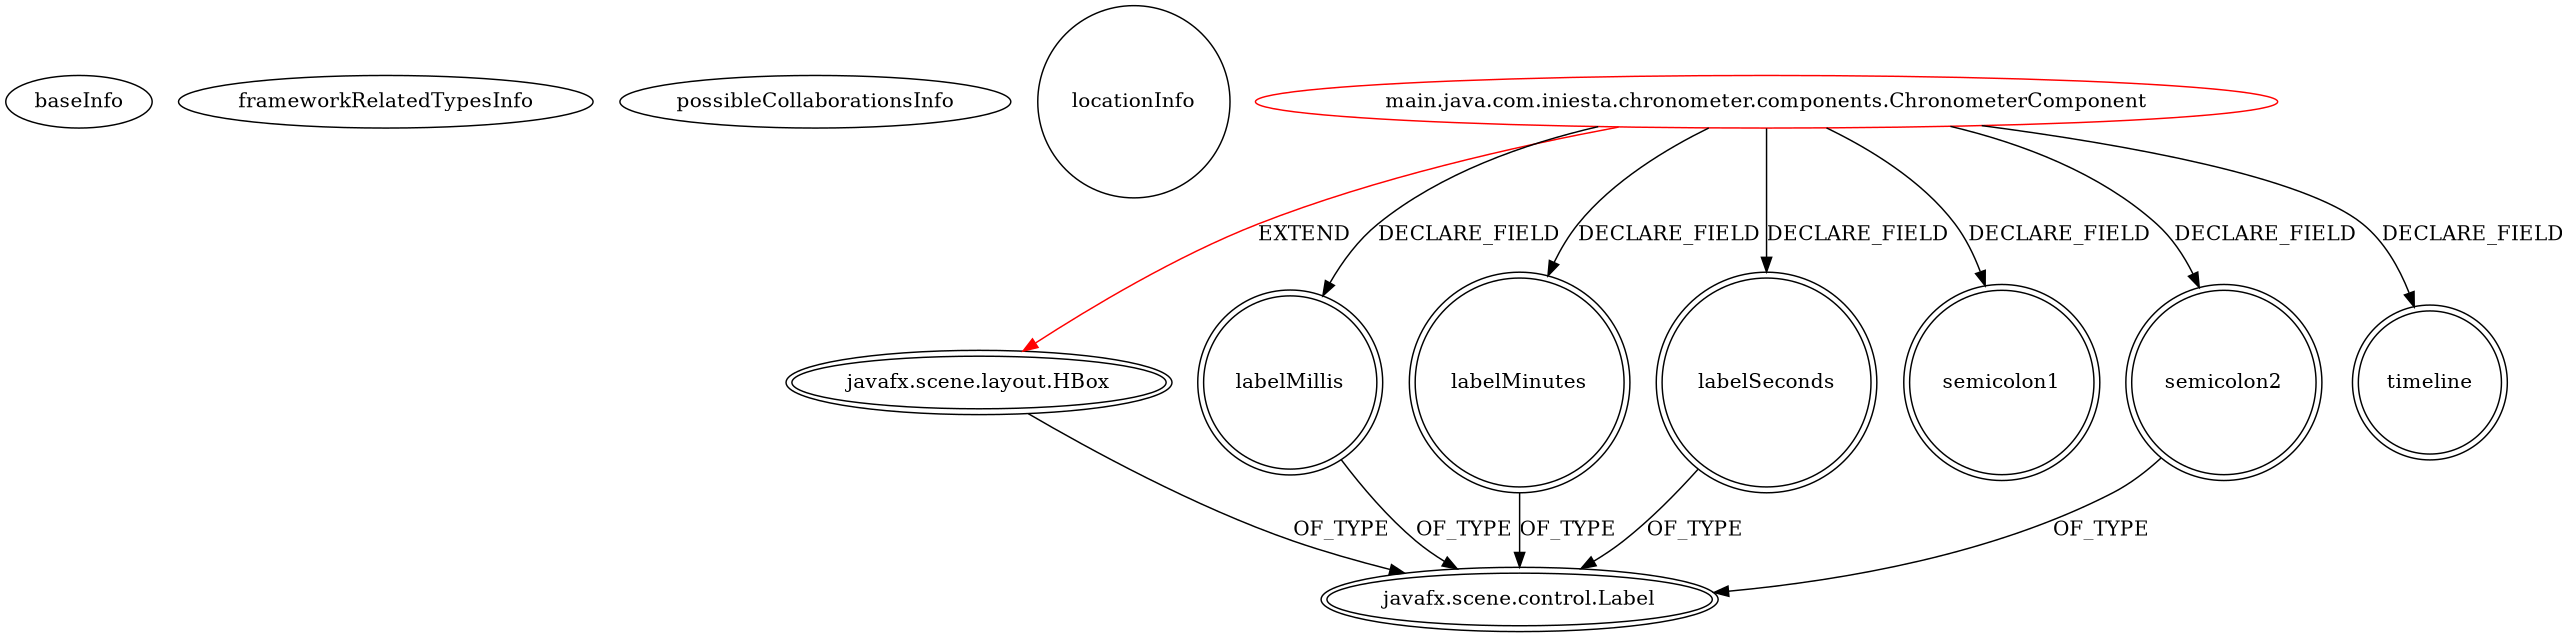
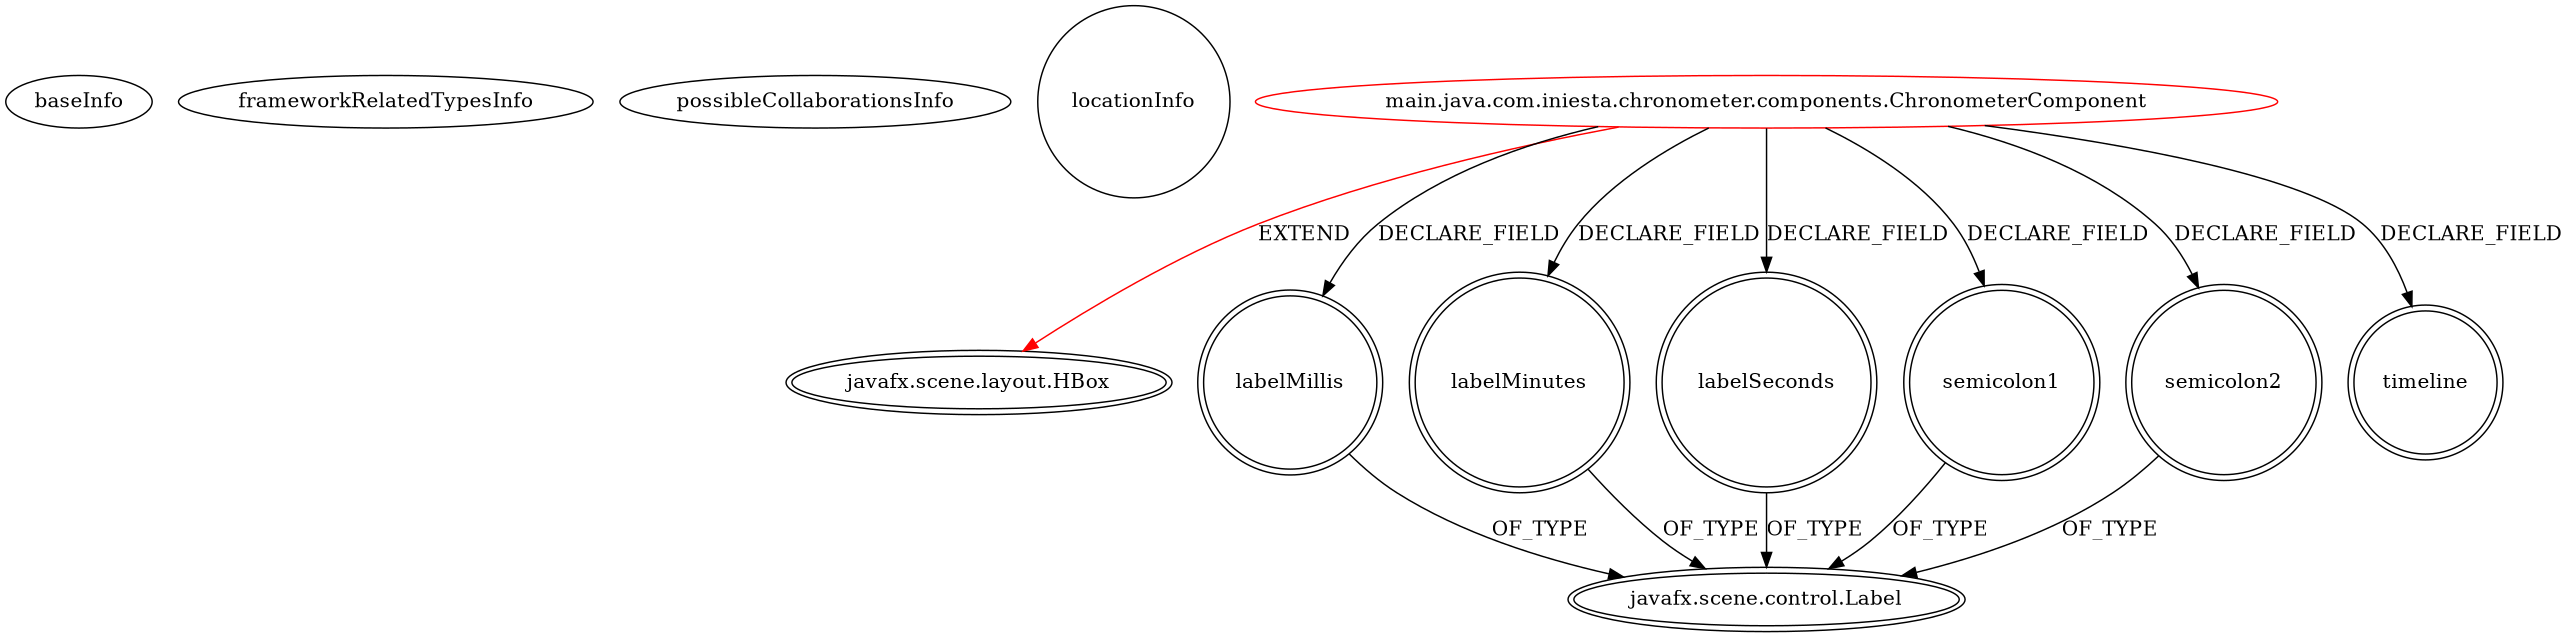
edge "javafx.scene.layout.HBox" -> "javafx.scene.control.Label": now "semicolon1" -> "javafx.scene.control.Label"
